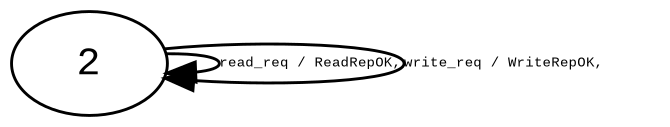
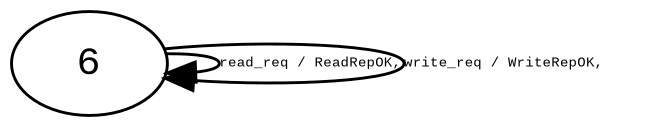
node "2": label "2" -> "6"
